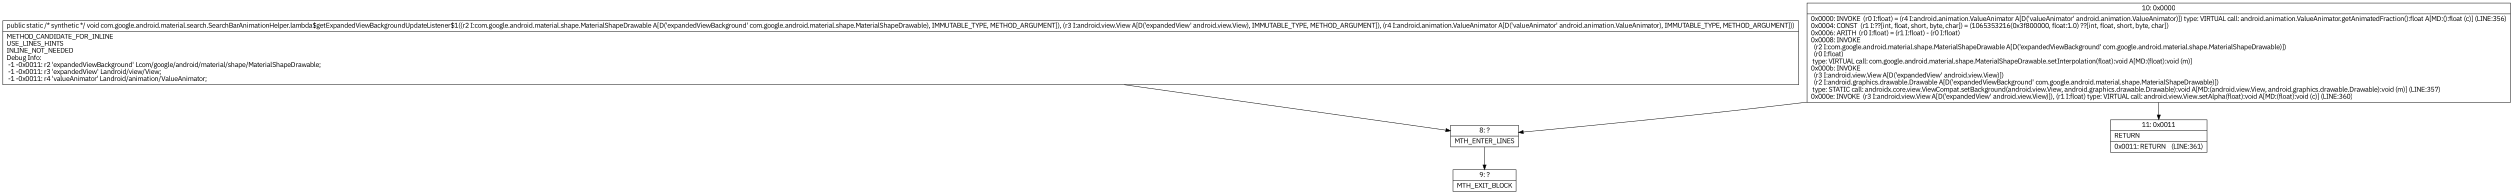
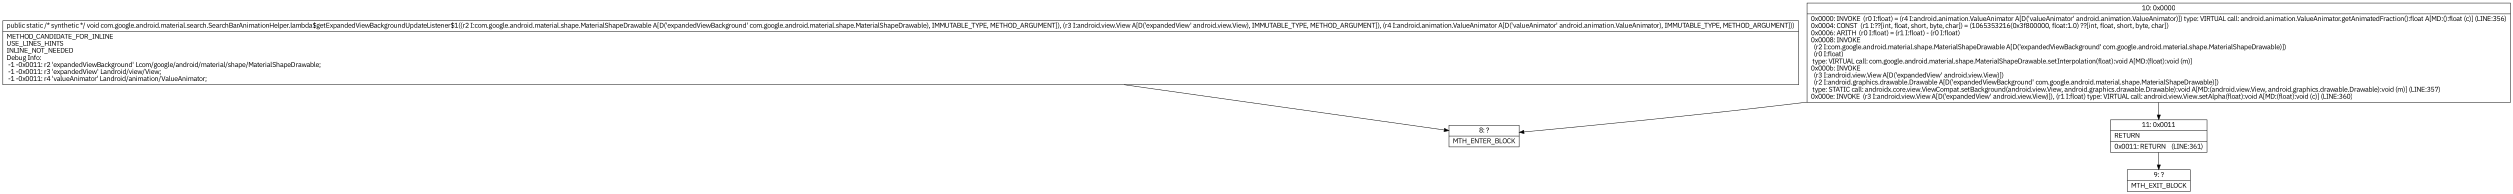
node "8: ?": text "MTH_ENTER_LINES" -> "MTH_ENTER_BLOCK"
edge "8: ?" -> "9: ?": now "11: 0x0011" -> "9: ?"
